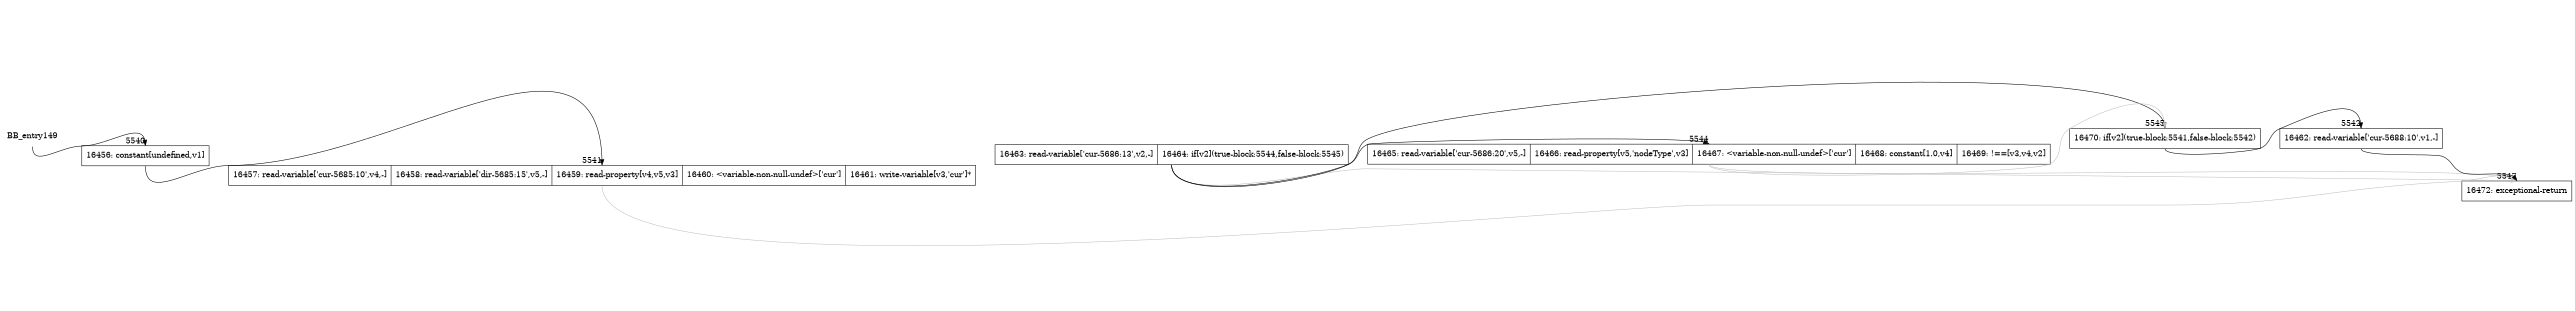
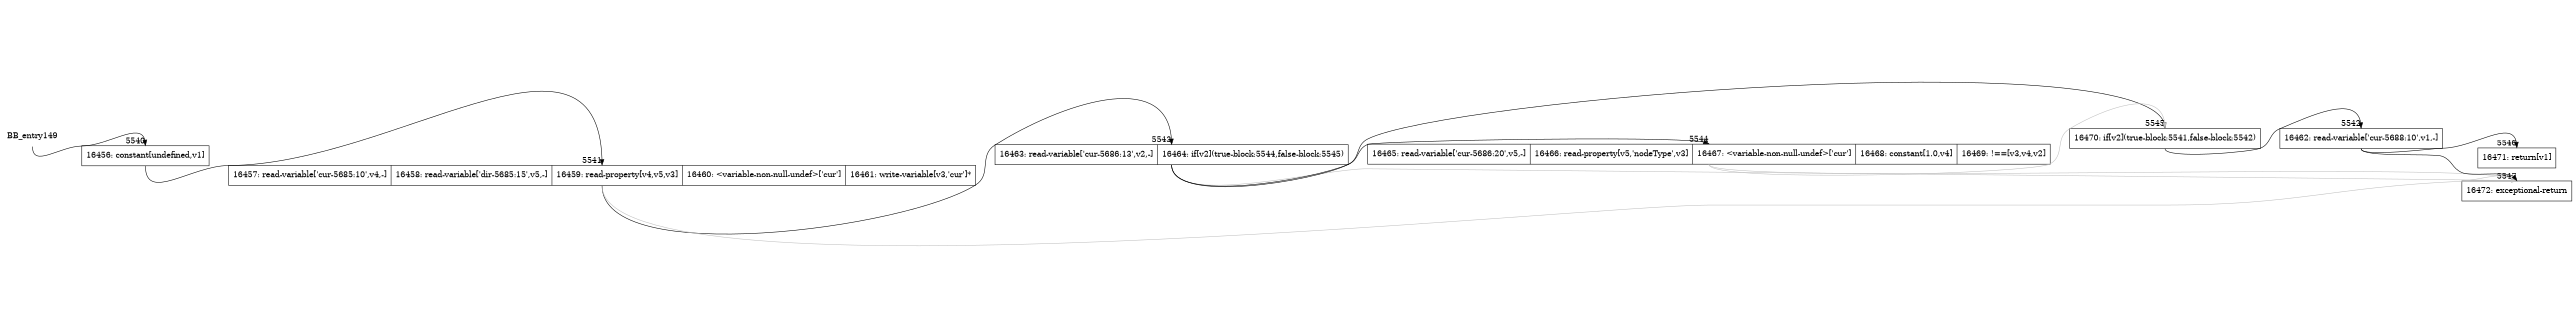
node "16471: return[v1]": added
edge "16457: read-variable['cur-5685:10',v4,-]" -> "16463: read-variable['cur-5686:13',v2,-]": added
